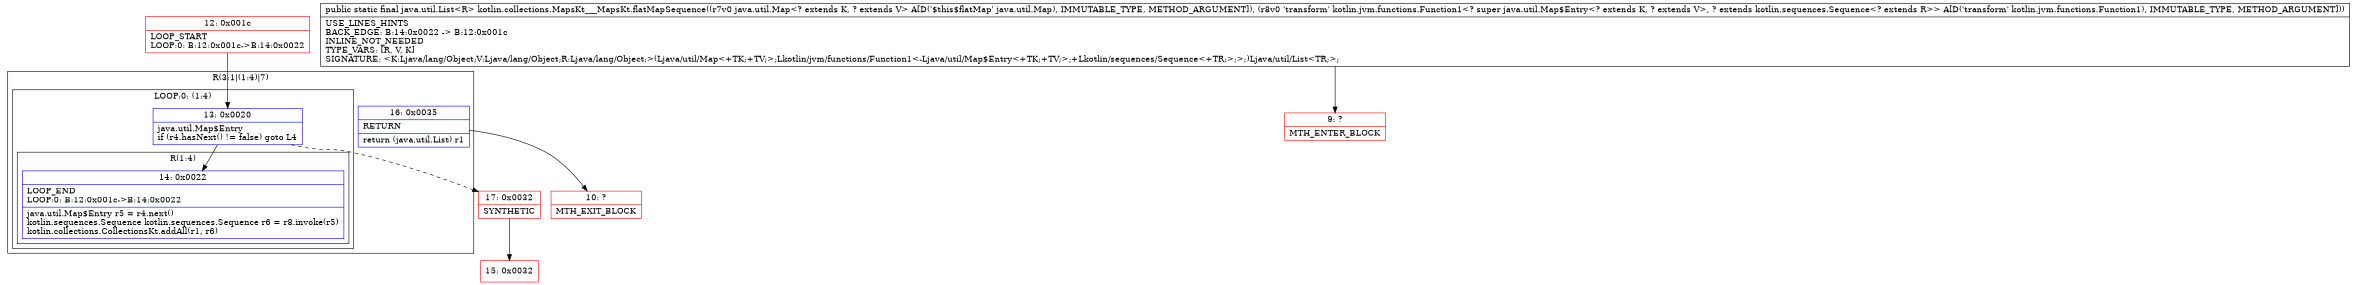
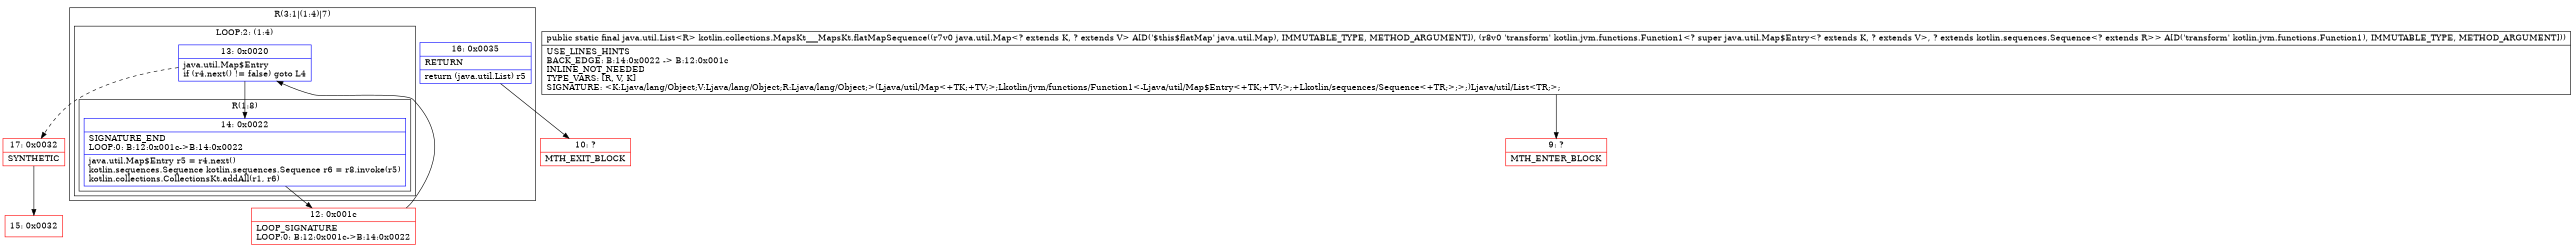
node "12: 0x001c": text "LOOP_START" -> "LOOP_SIGNATURE"
cluster "LOOP:0: (1:4)": label "LOOP:0: (1:4)" -> "LOOP:2: (1:4)"
node "13: 0x0020": text "if (r4.hasNext() != false) goto L4" -> "if (r4.next() != false) goto L4"
node "16: 0x0035": text "return (java.util.List) r1" -> "return (java.util.List) r5"
cluster "R(1:4)": label "R(1:4)" -> "R(1:8)"
node "14: 0x0022": text "LOOP_END" -> "SIGNATURE_END"
edge "14: 0x0022" -> "12: 0x001c": added
